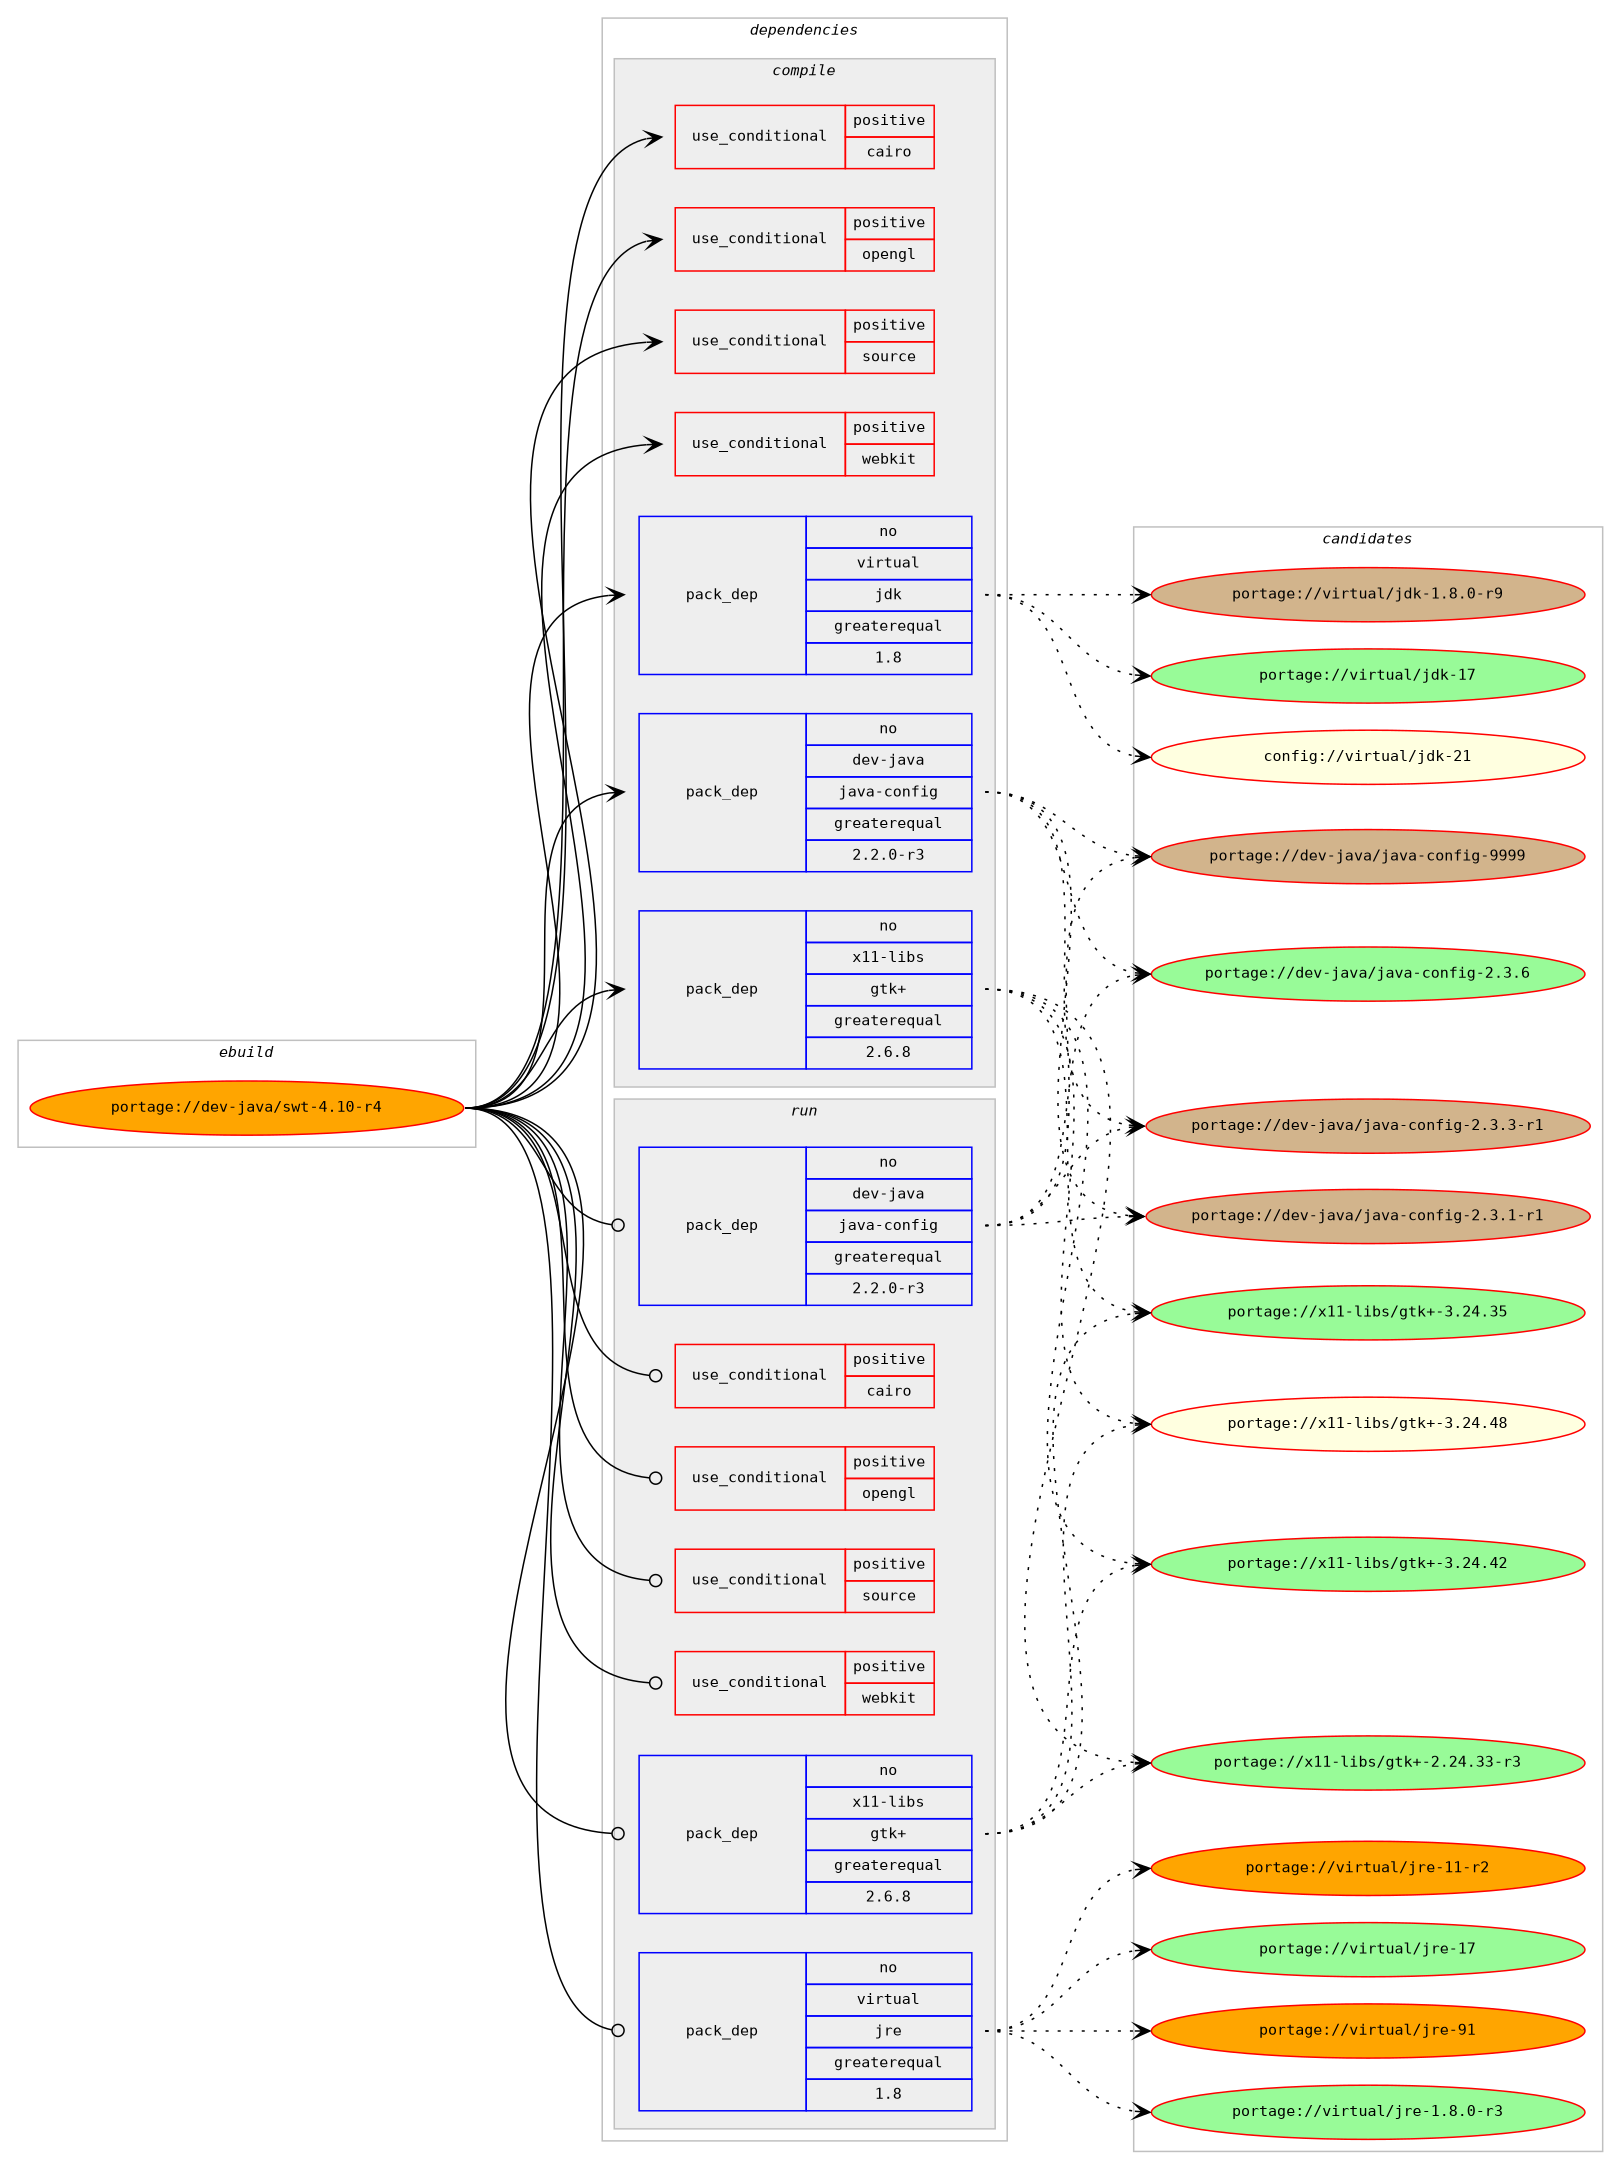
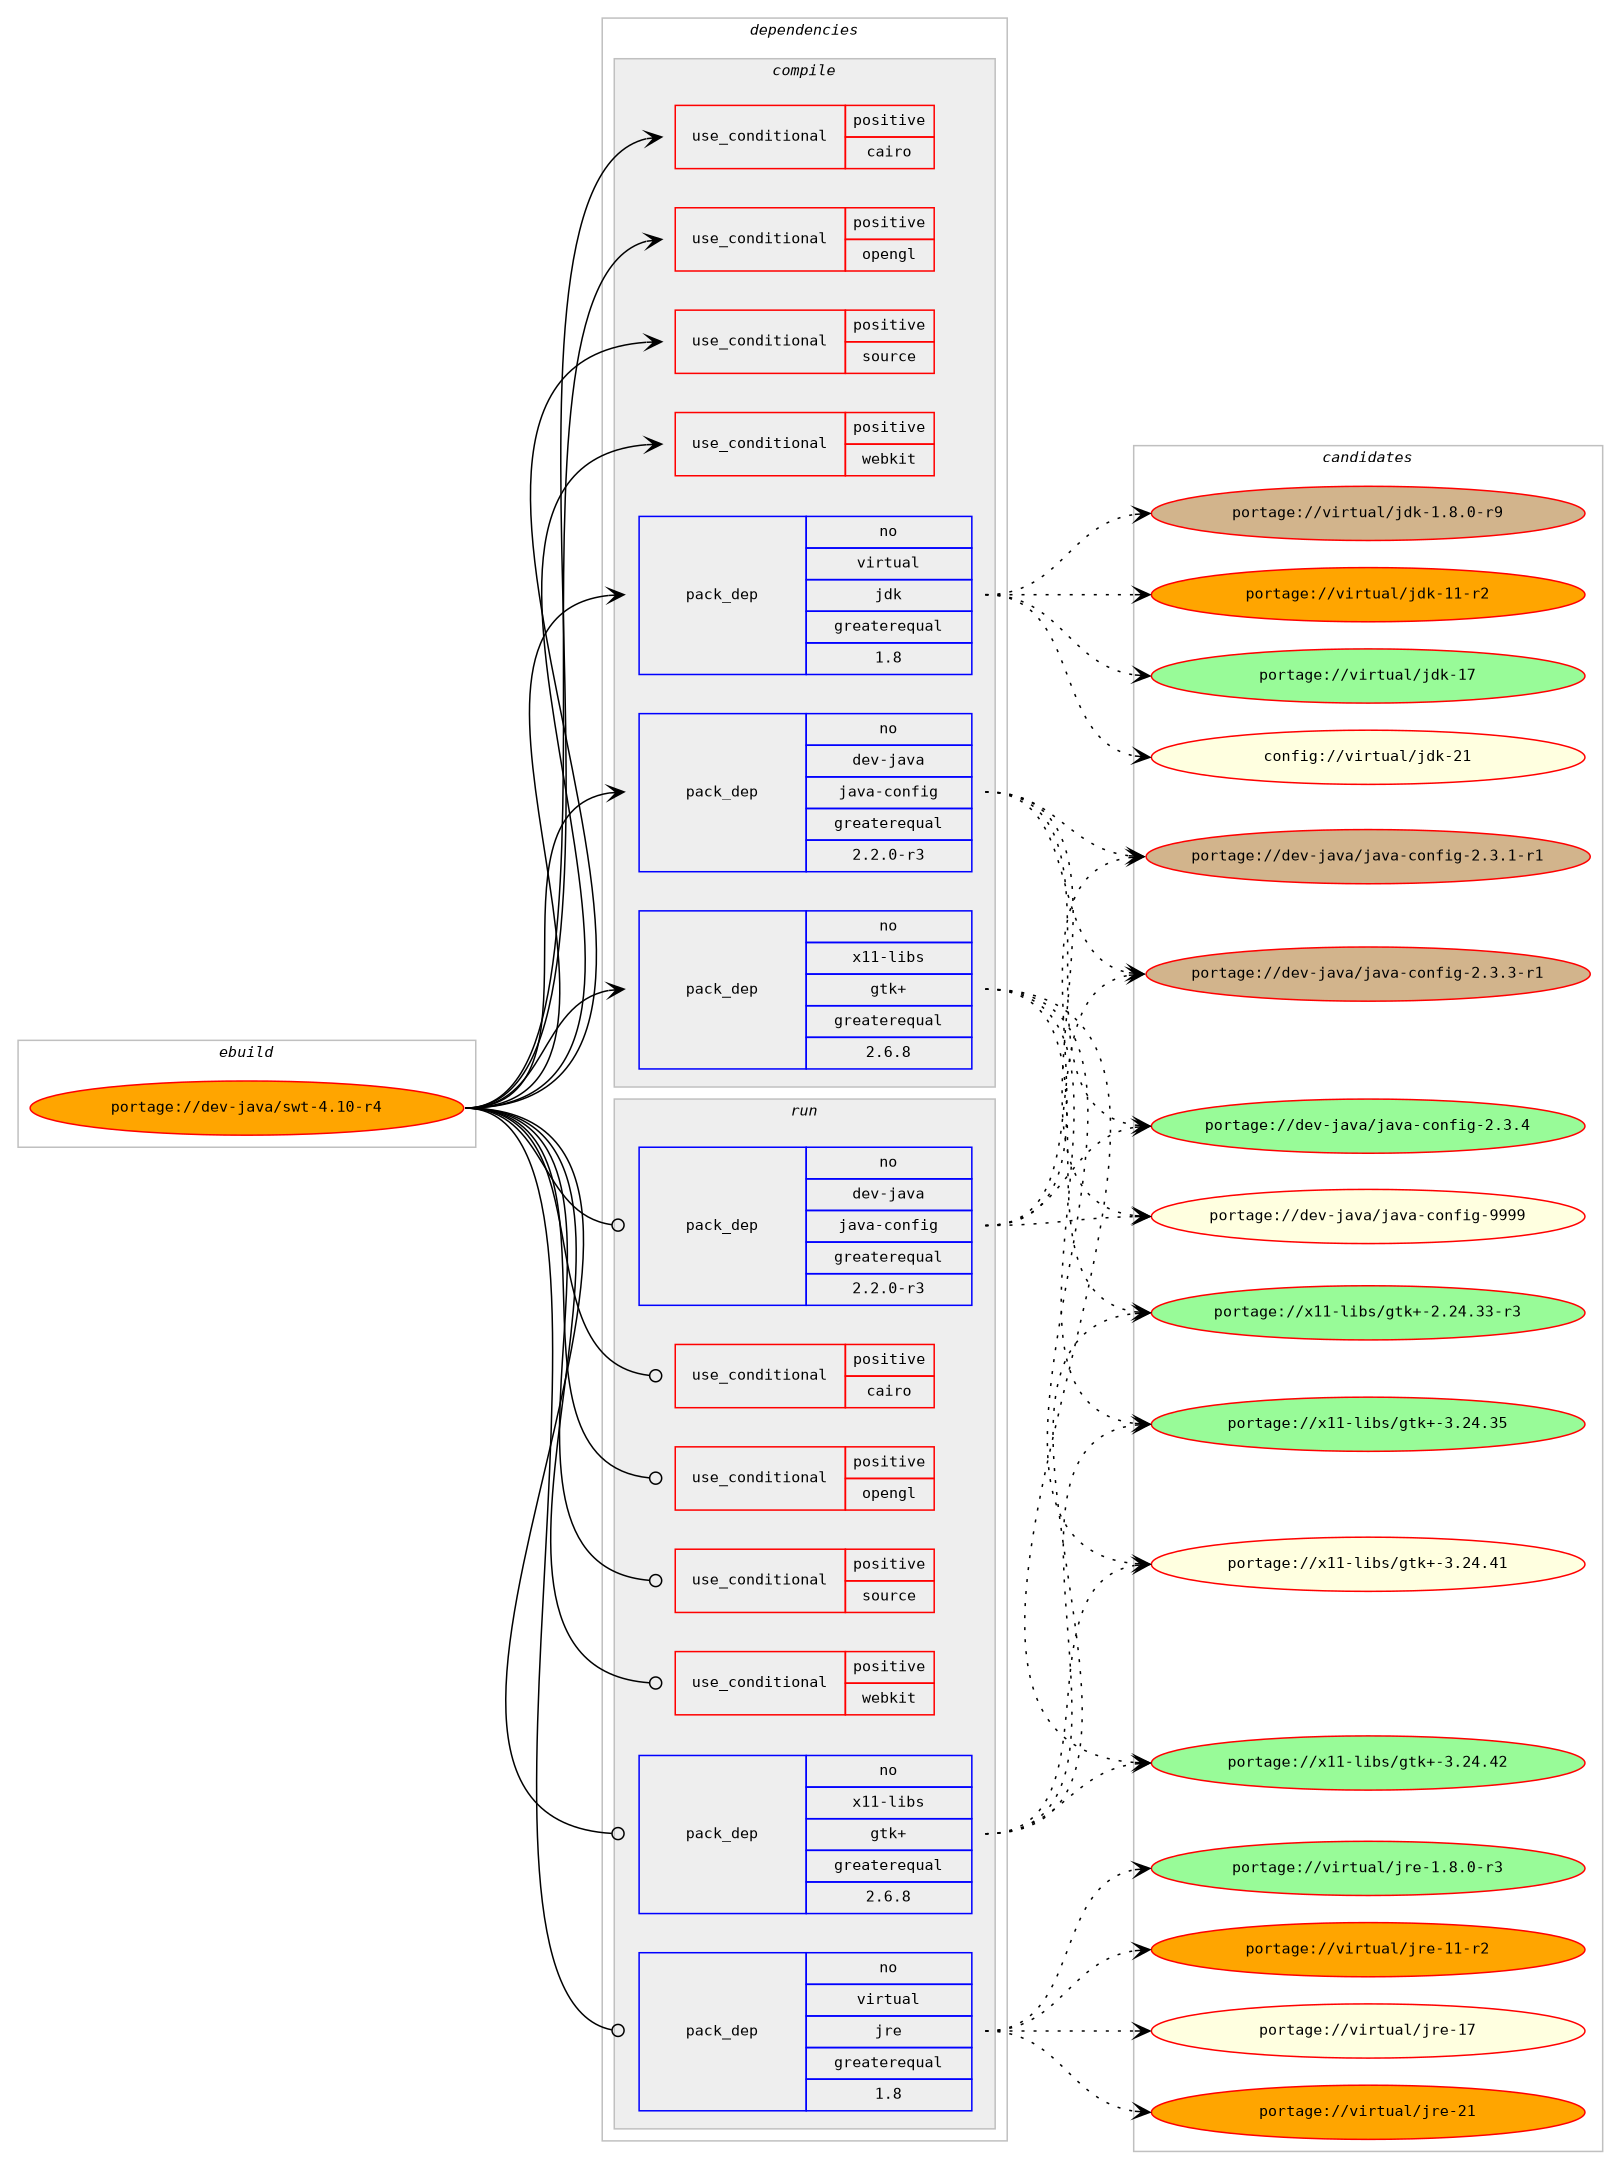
node "portage://virtual/jdk-11-r2": added
node "portage://dev-java/java-config-9999": fillcolor tan -> lightyellow
node "portage://dev-java/java-config-2.3.6": label "portage://dev-java/java-config-2.3.6" -> "portage://dev-java/java-config-2.3.4"
node "portage://x11-libs/gtk+-3.24.48": label "portage://x11-libs/gtk+-3.24.48" -> "portage://x11-libs/gtk+-3.24.41"
node "portage://virtual/jre-17": fillcolor palegreen -> lightyellow
node "portage://virtual/jre-91": label "portage://virtual/jre-91" -> "portage://virtual/jre-21"
